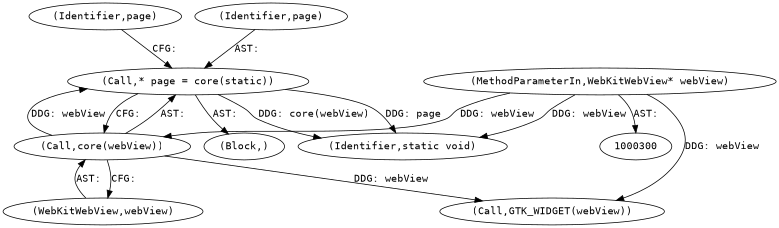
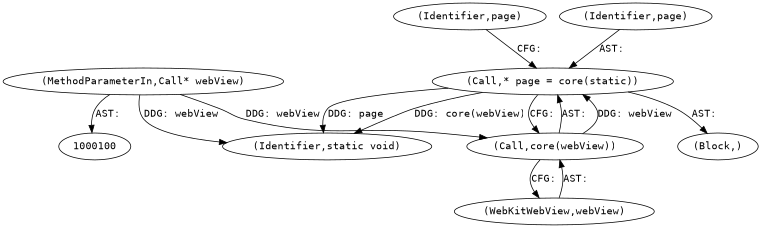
node "(MethodParameterIn,WebKitWebView* webView)": label "(MethodParameterIn,WebKitWebView* webView)" -> "(MethodParameterIn,Call* webView)"
node "1000300": label "1000300" -> "1000100"
node "(Call,GTK_WIDGET(webView))": removed
